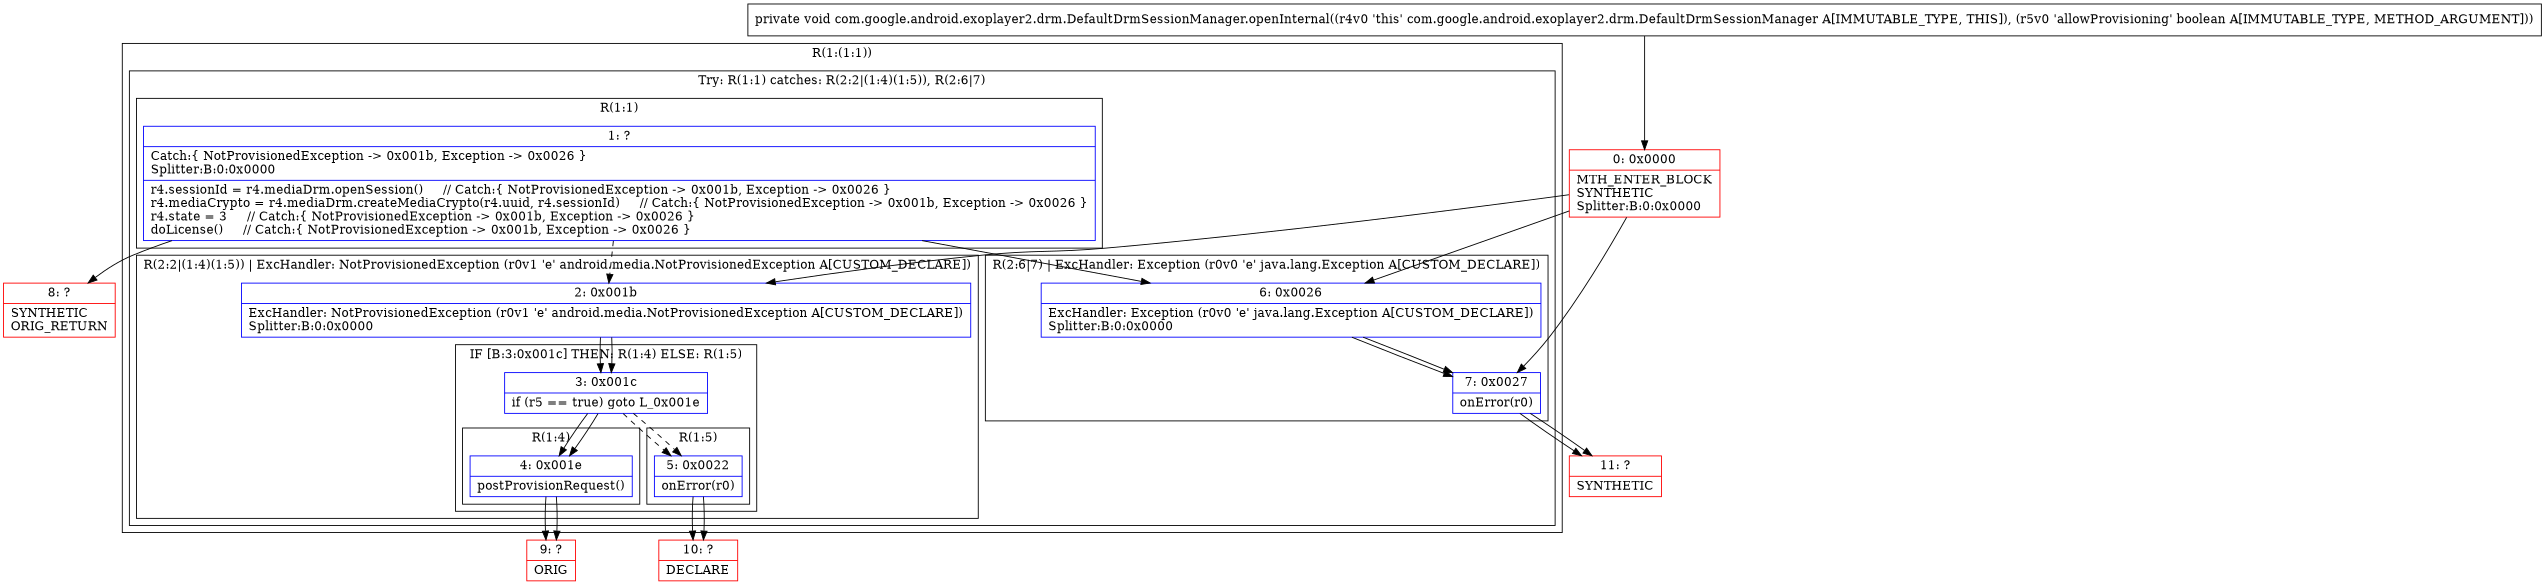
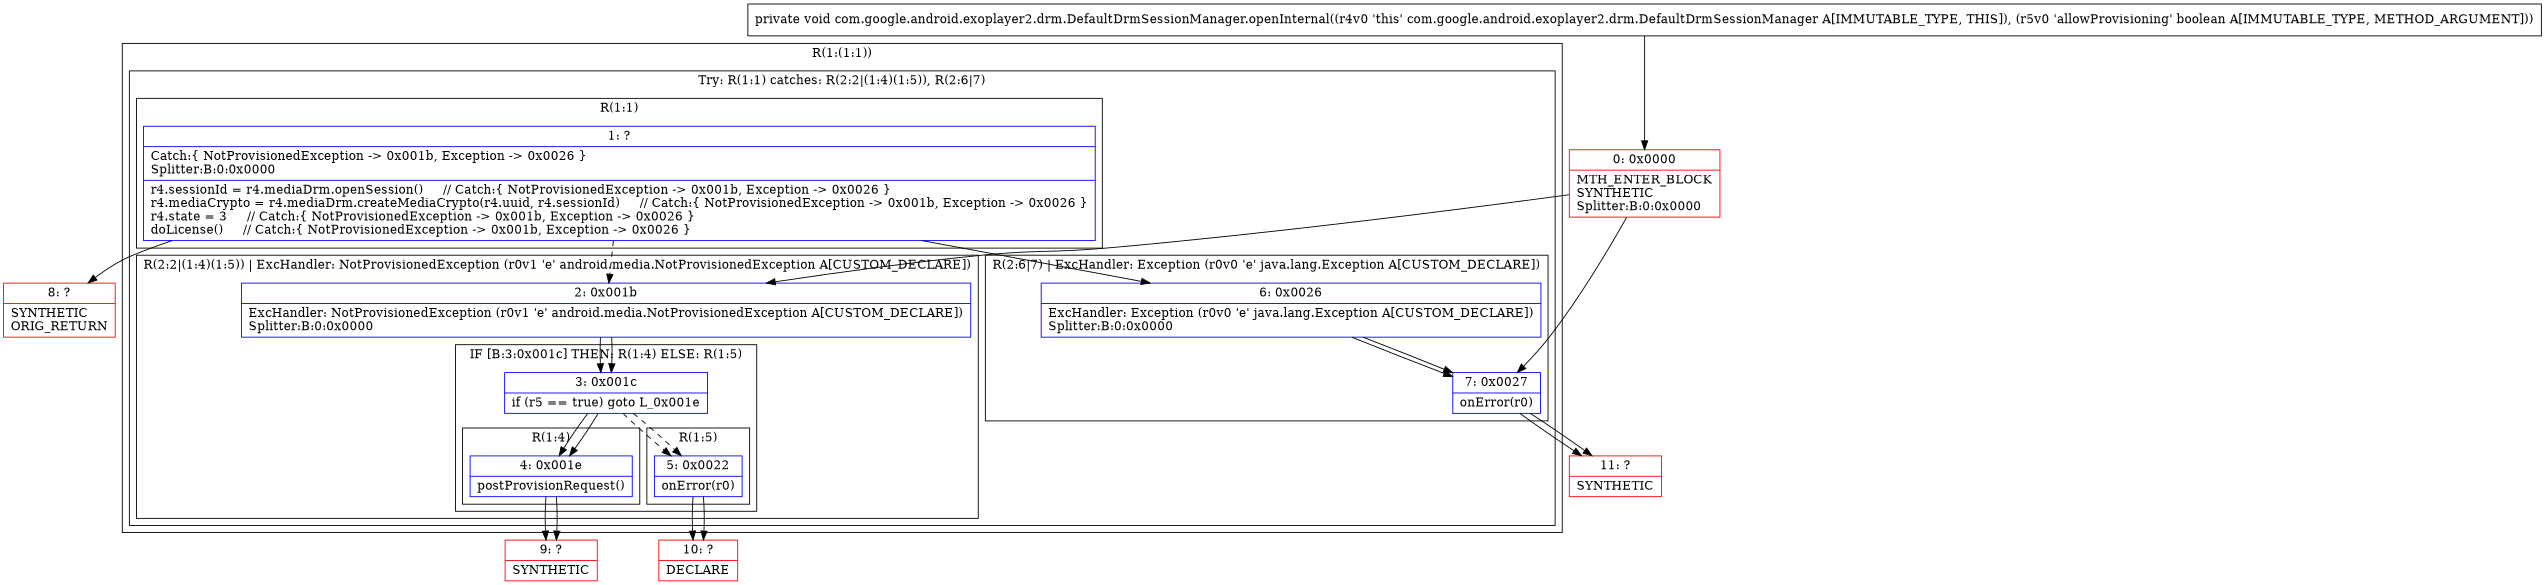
edge "0: 0x0000" -> "6: 0x0026": removed
node "9: ?": text "ORIG" -> "SYNTHETIC"
